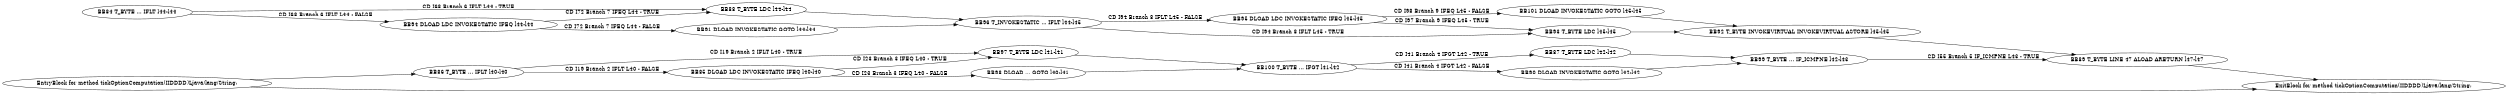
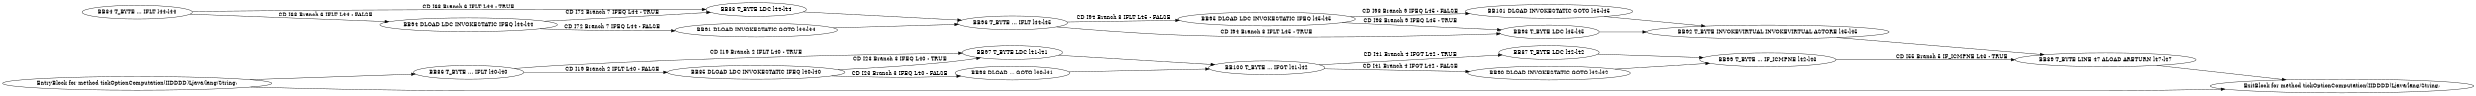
edge "BB95 DLOAD LDC INVOKESTATIC IFEQ l45-l45" -> "BB93 T_BYTE LDC l45-l45": label "CD I97 Branch 9 IFEQ L45 - TRUE" -> "CD I98 Branch 9 IFEQ L45 - TRUE"
node "BB96 T_INVOKESTATIC ... IFLT l44-l45": label "BB96 T_INVOKESTATIC ... IFLT l44-l45" -> "BB96 T_BYTE ... IFLT l44-l45"
